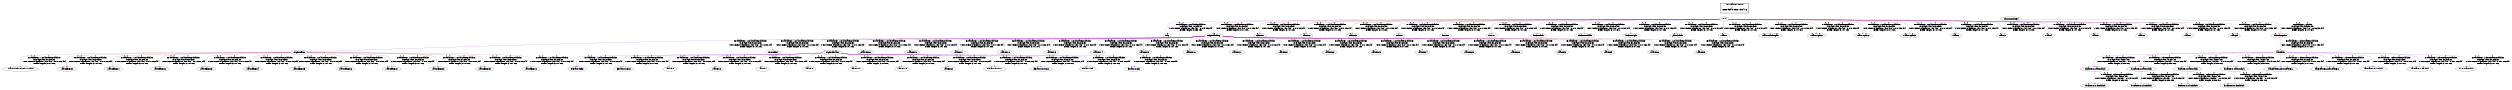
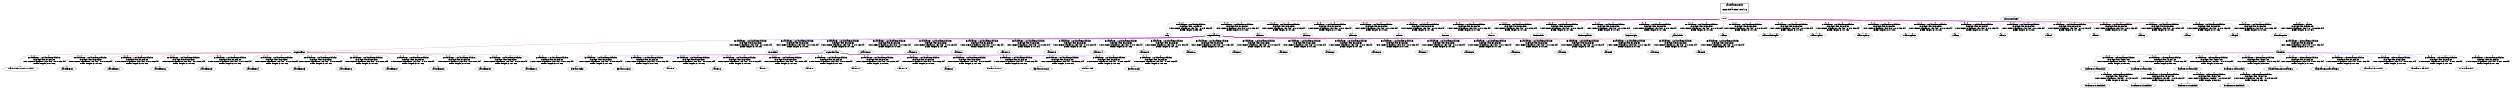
cluster "view_frames Result": label "view_frames Result" -> "part_frames Result"
node "kitchen_middle": label "kitchen_middle" -> "kitchen_planck"
